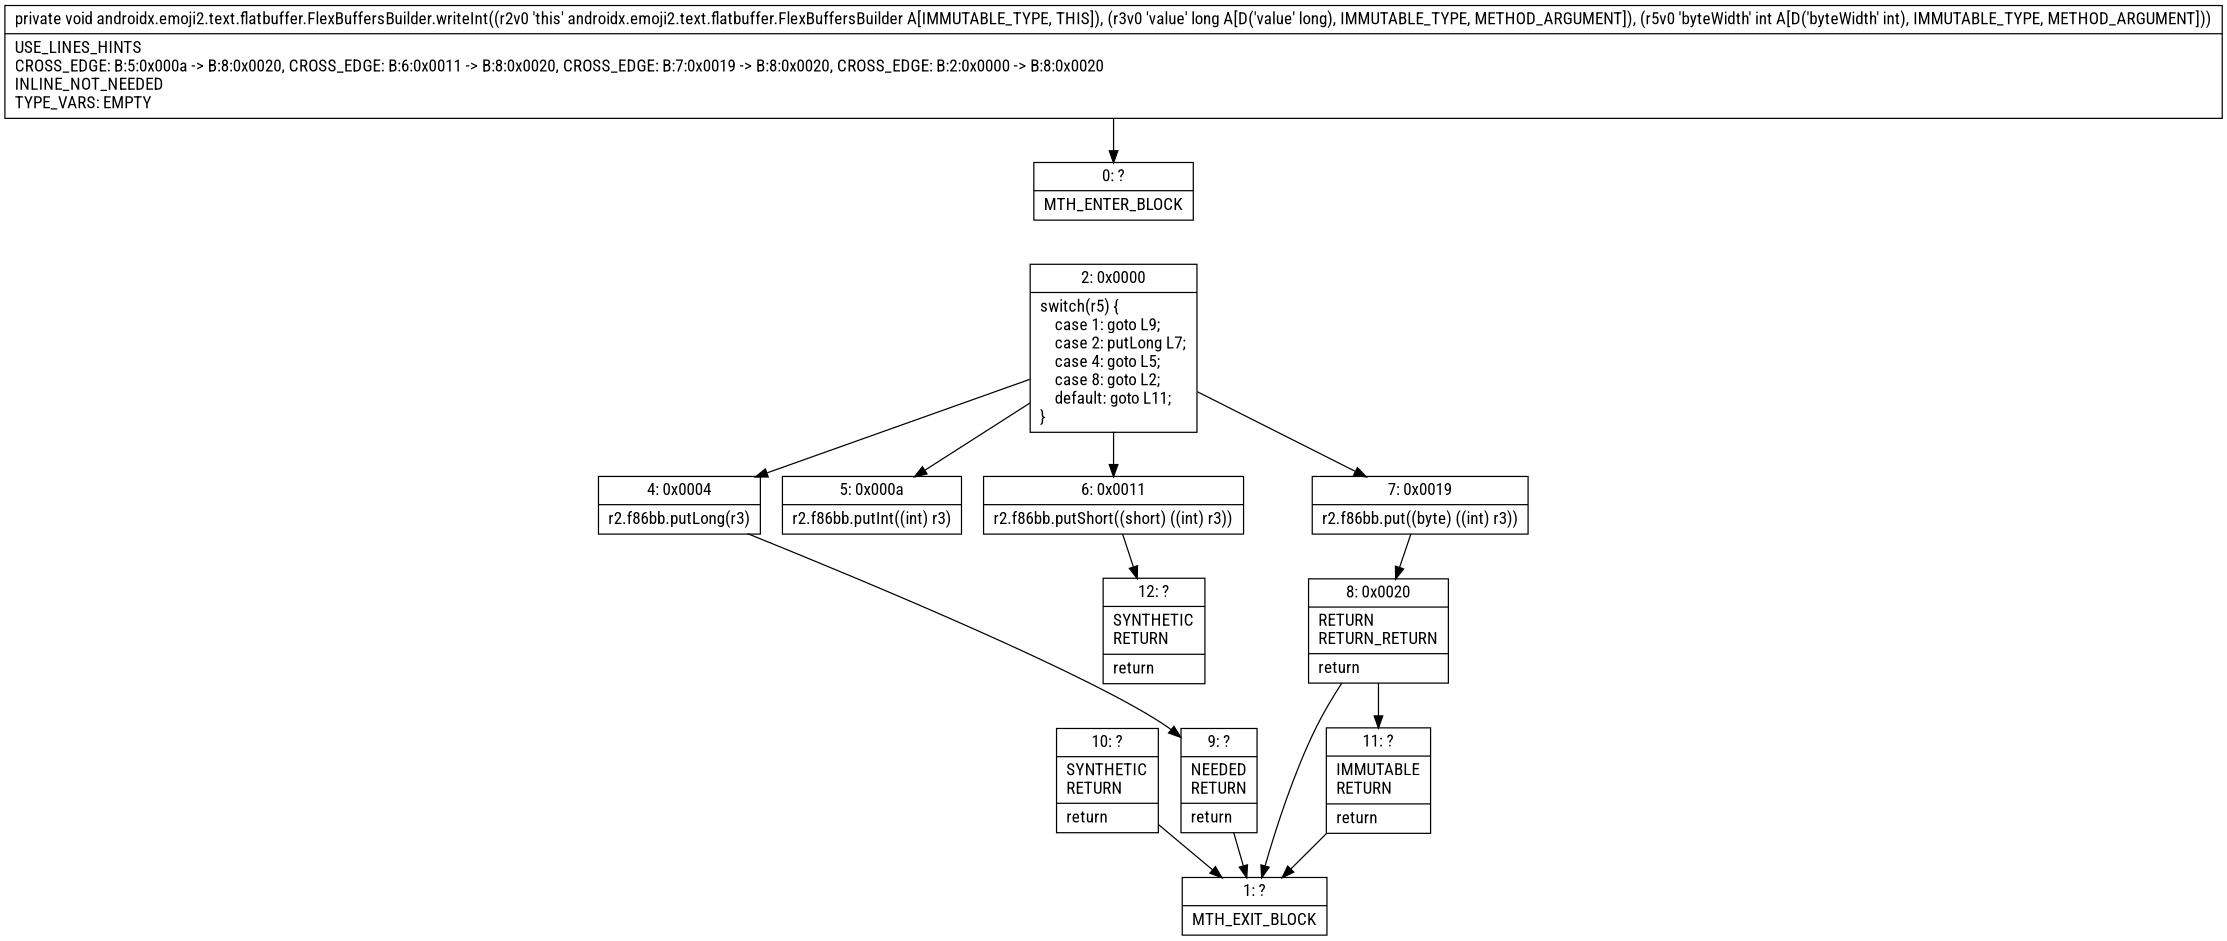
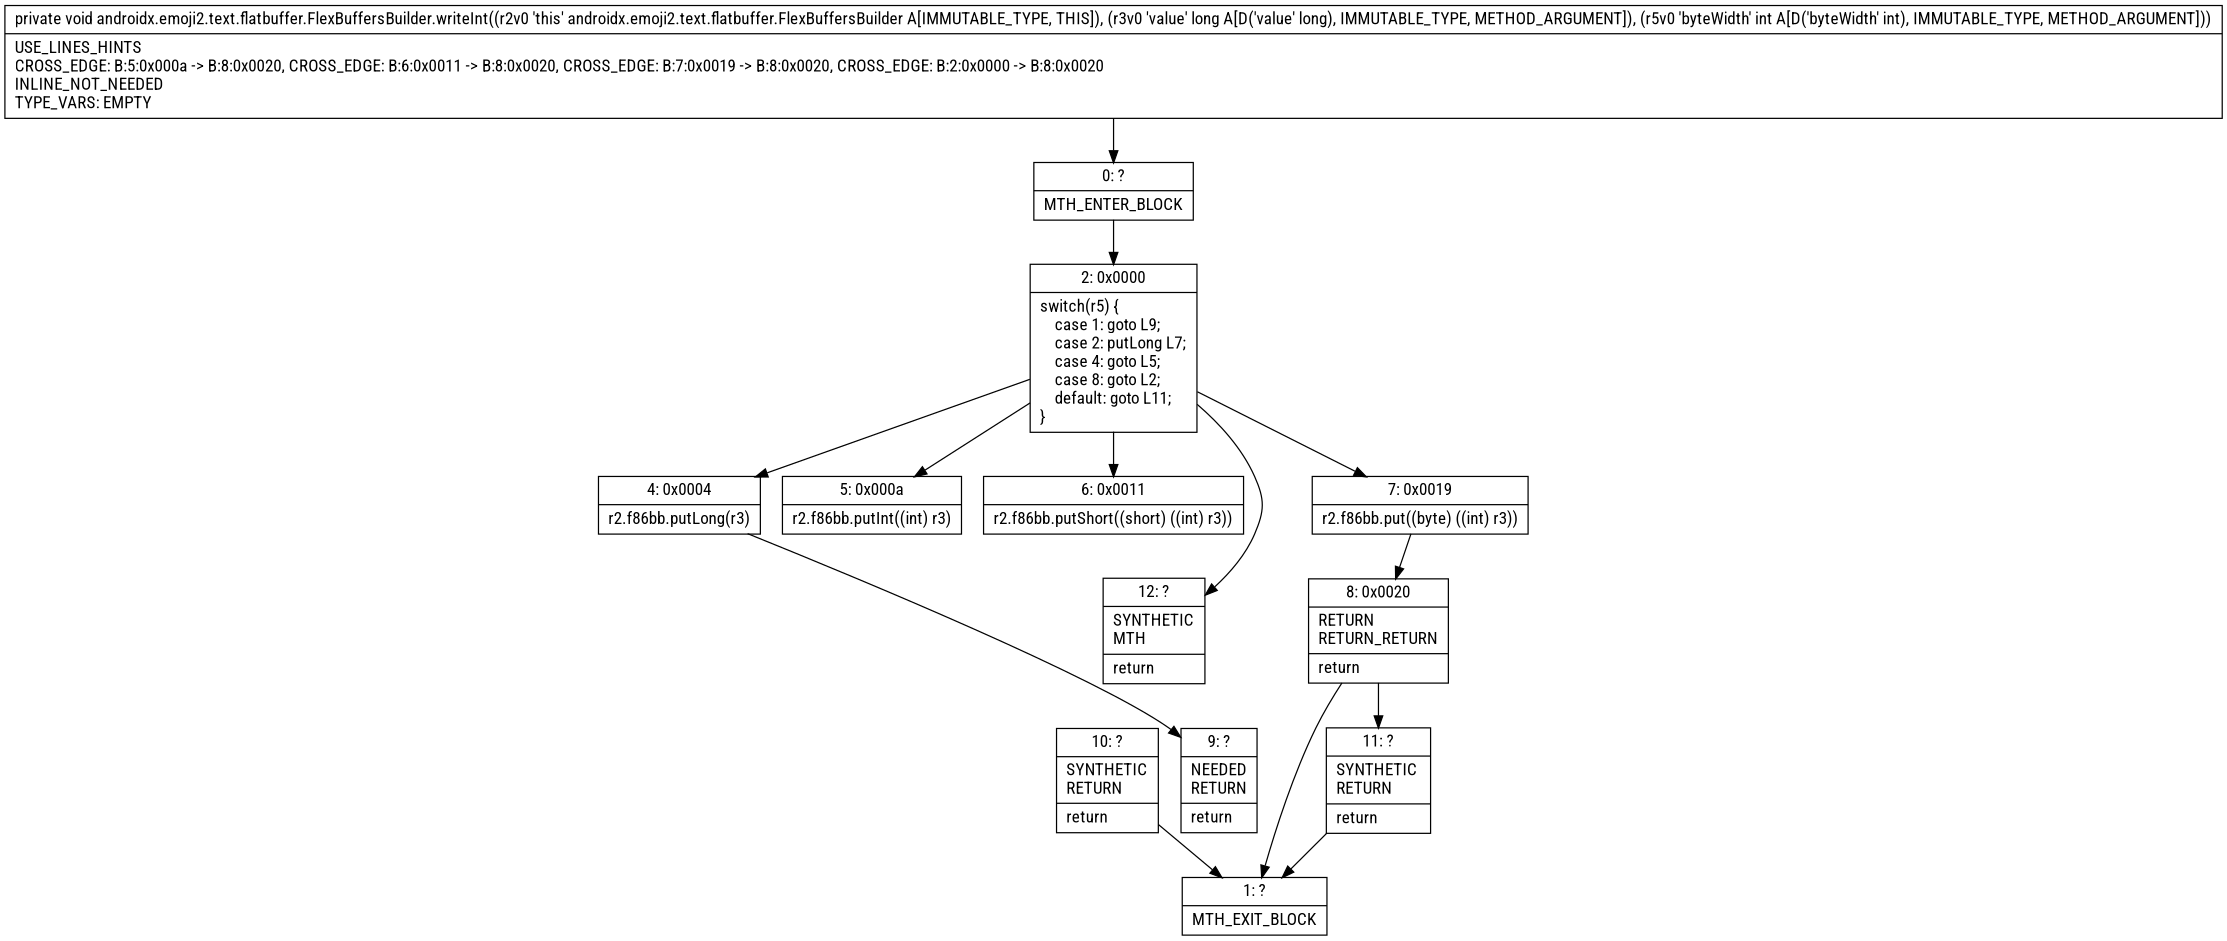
edge "0: ?" -> "2: 0x0000": added
edge "6: 0x0011" -> "12: ?": now "2: 0x0000" -> "12: ?"
node "12: ?": text "RETURN" -> "MTH"
node "11: ?": text "IMMUTABLE" -> "SYNTHETIC"
edge "9: ?" -> "1: ?": removed
